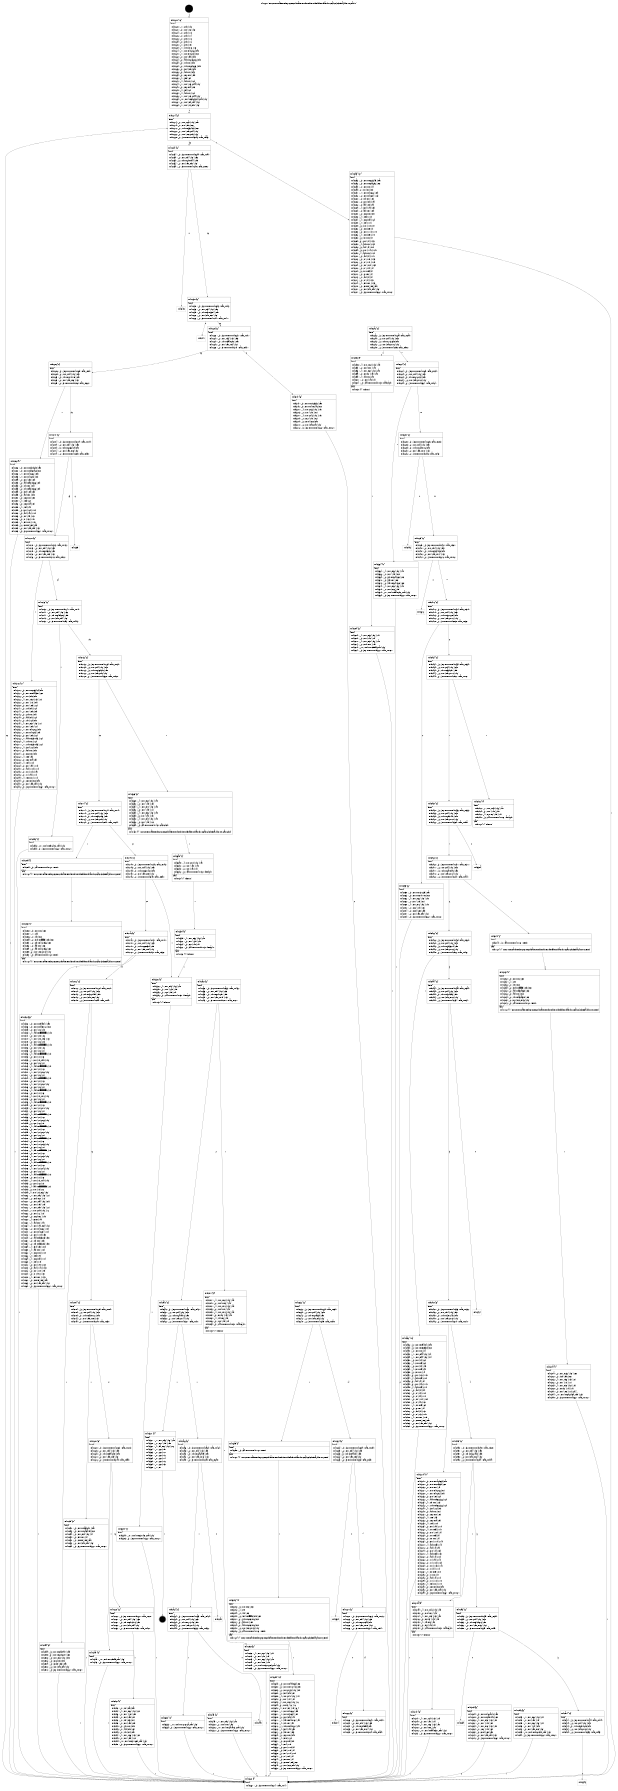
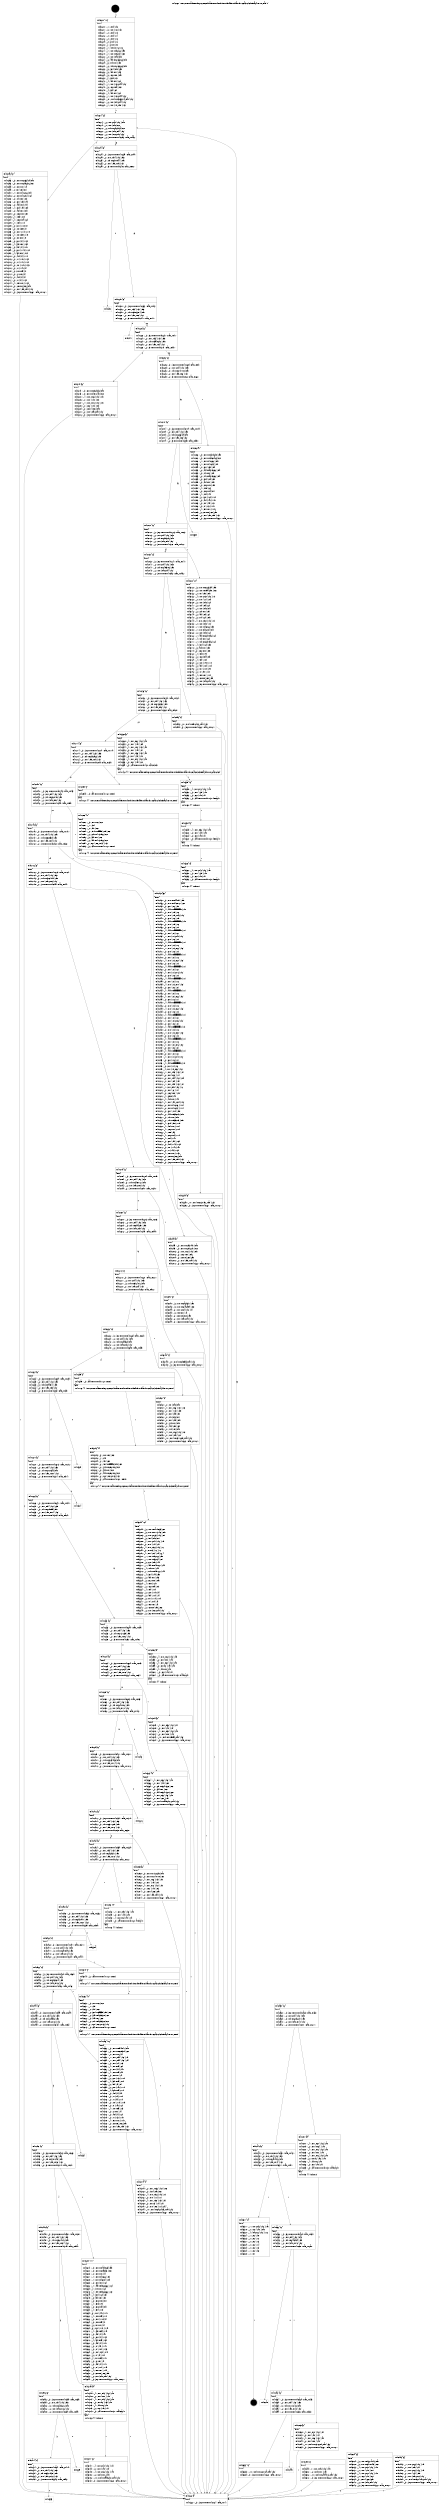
edge "0x40281c [28]" -> "0x402838 [28]": added, label "15"
edge "0x40288c [28]" -> "0x4028a8 [28]": added, label "12"
